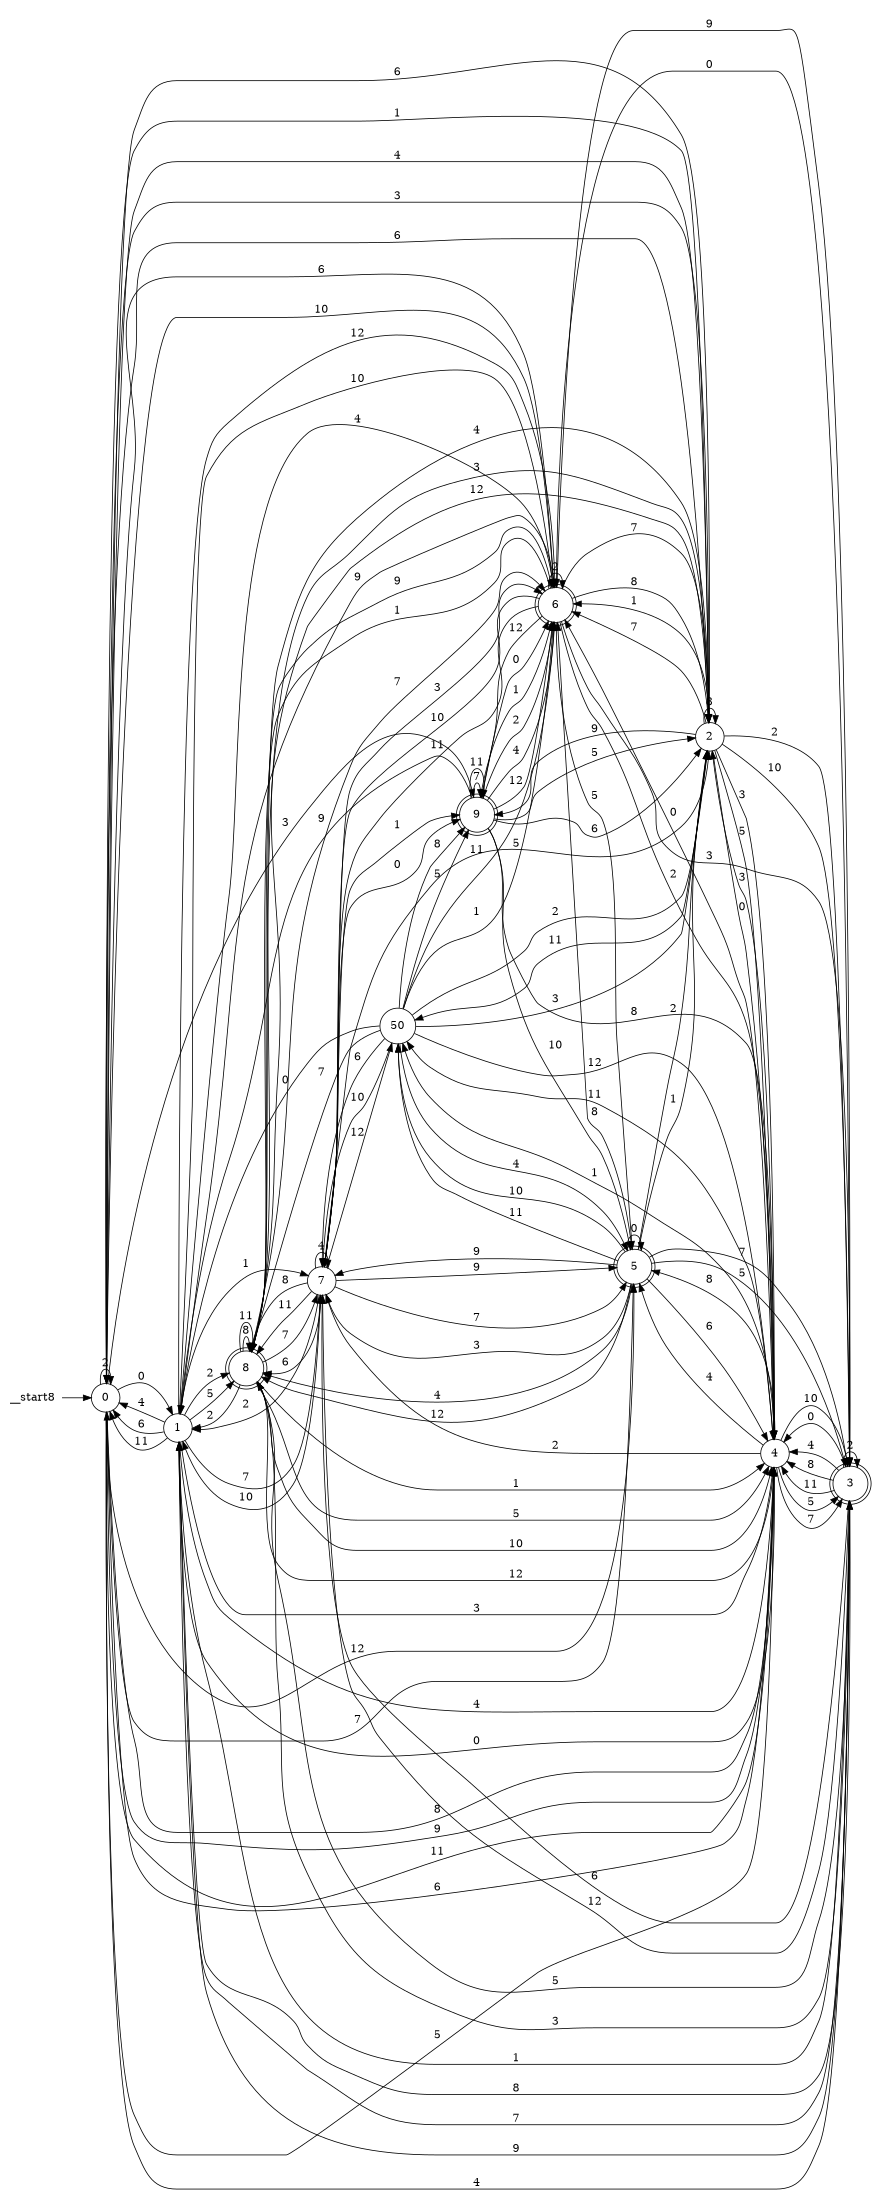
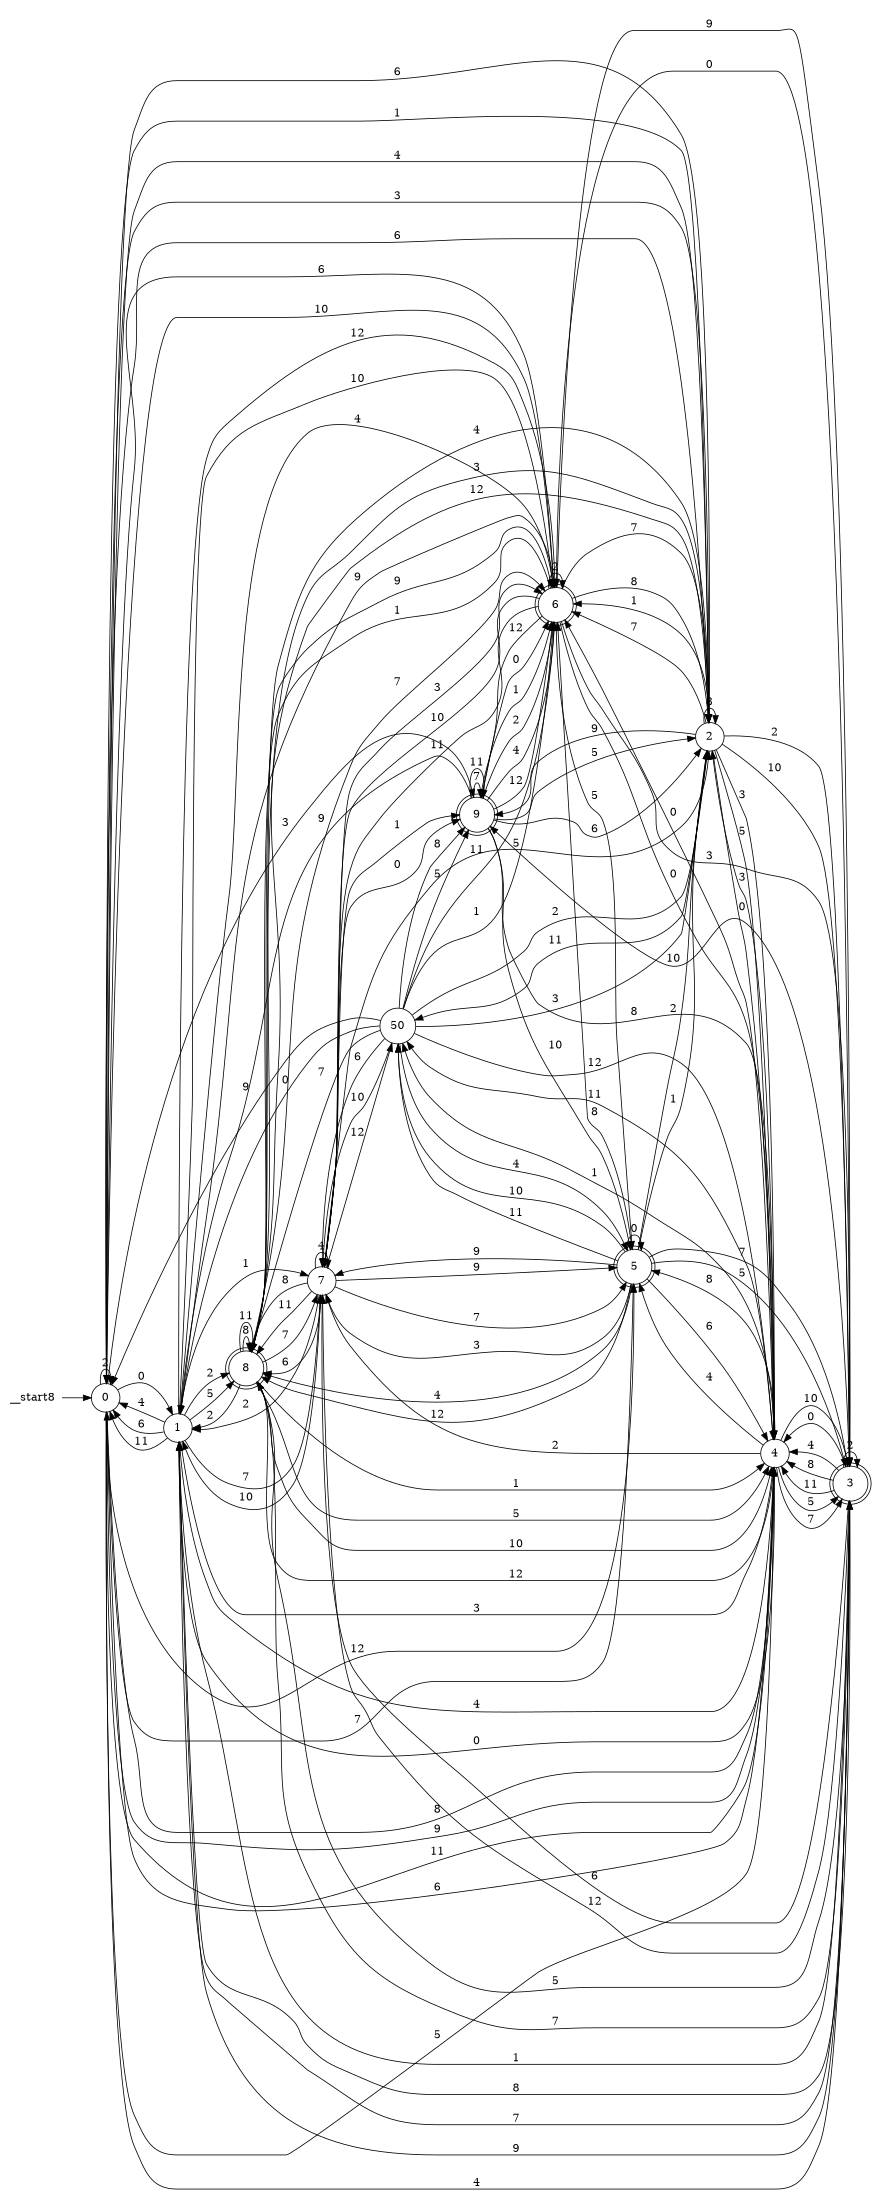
edge "6" -> "4": label "2" -> "0"
edge "3" -> "9": added, label "10"
edge "50" -> "0": added, label "9"
edge "3" -> "8": label "3" -> "7"
